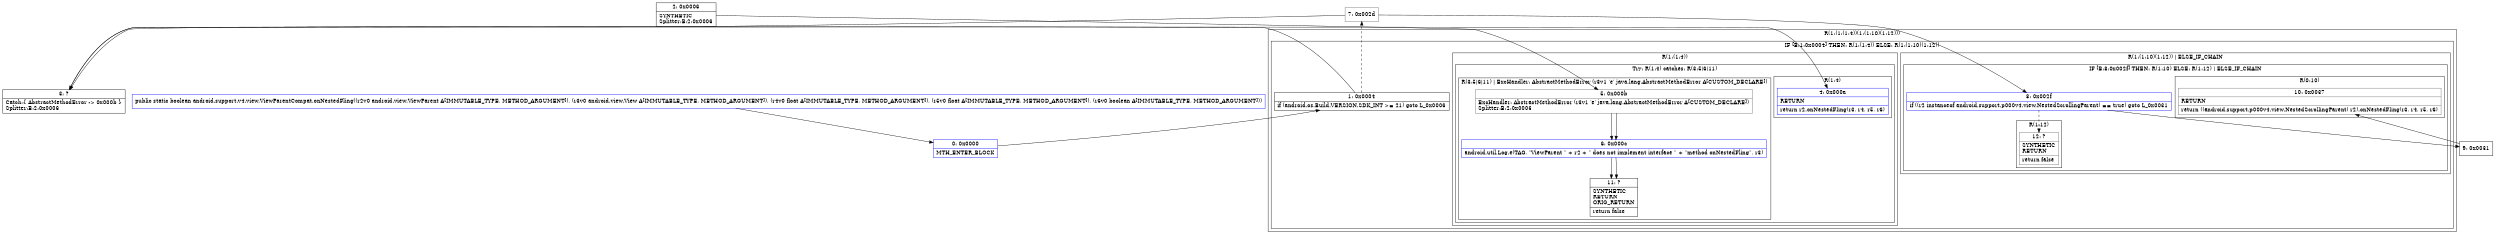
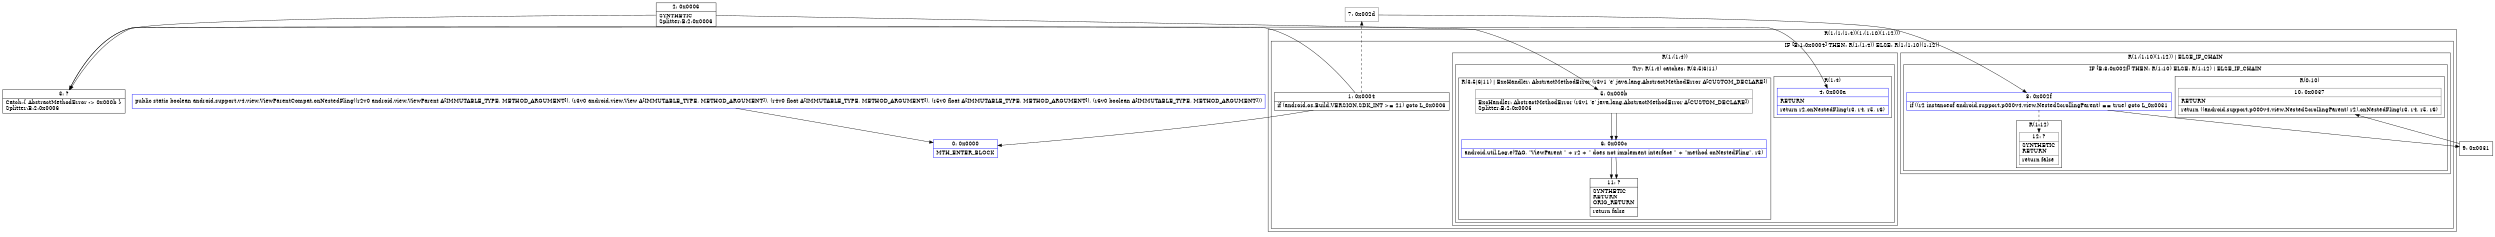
edge "7: 0x002d" -> "3: ?": now "2: 0x0006" -> "3: ?"
edge "0: 0x0000" -> "1: 0x0004": reversed
